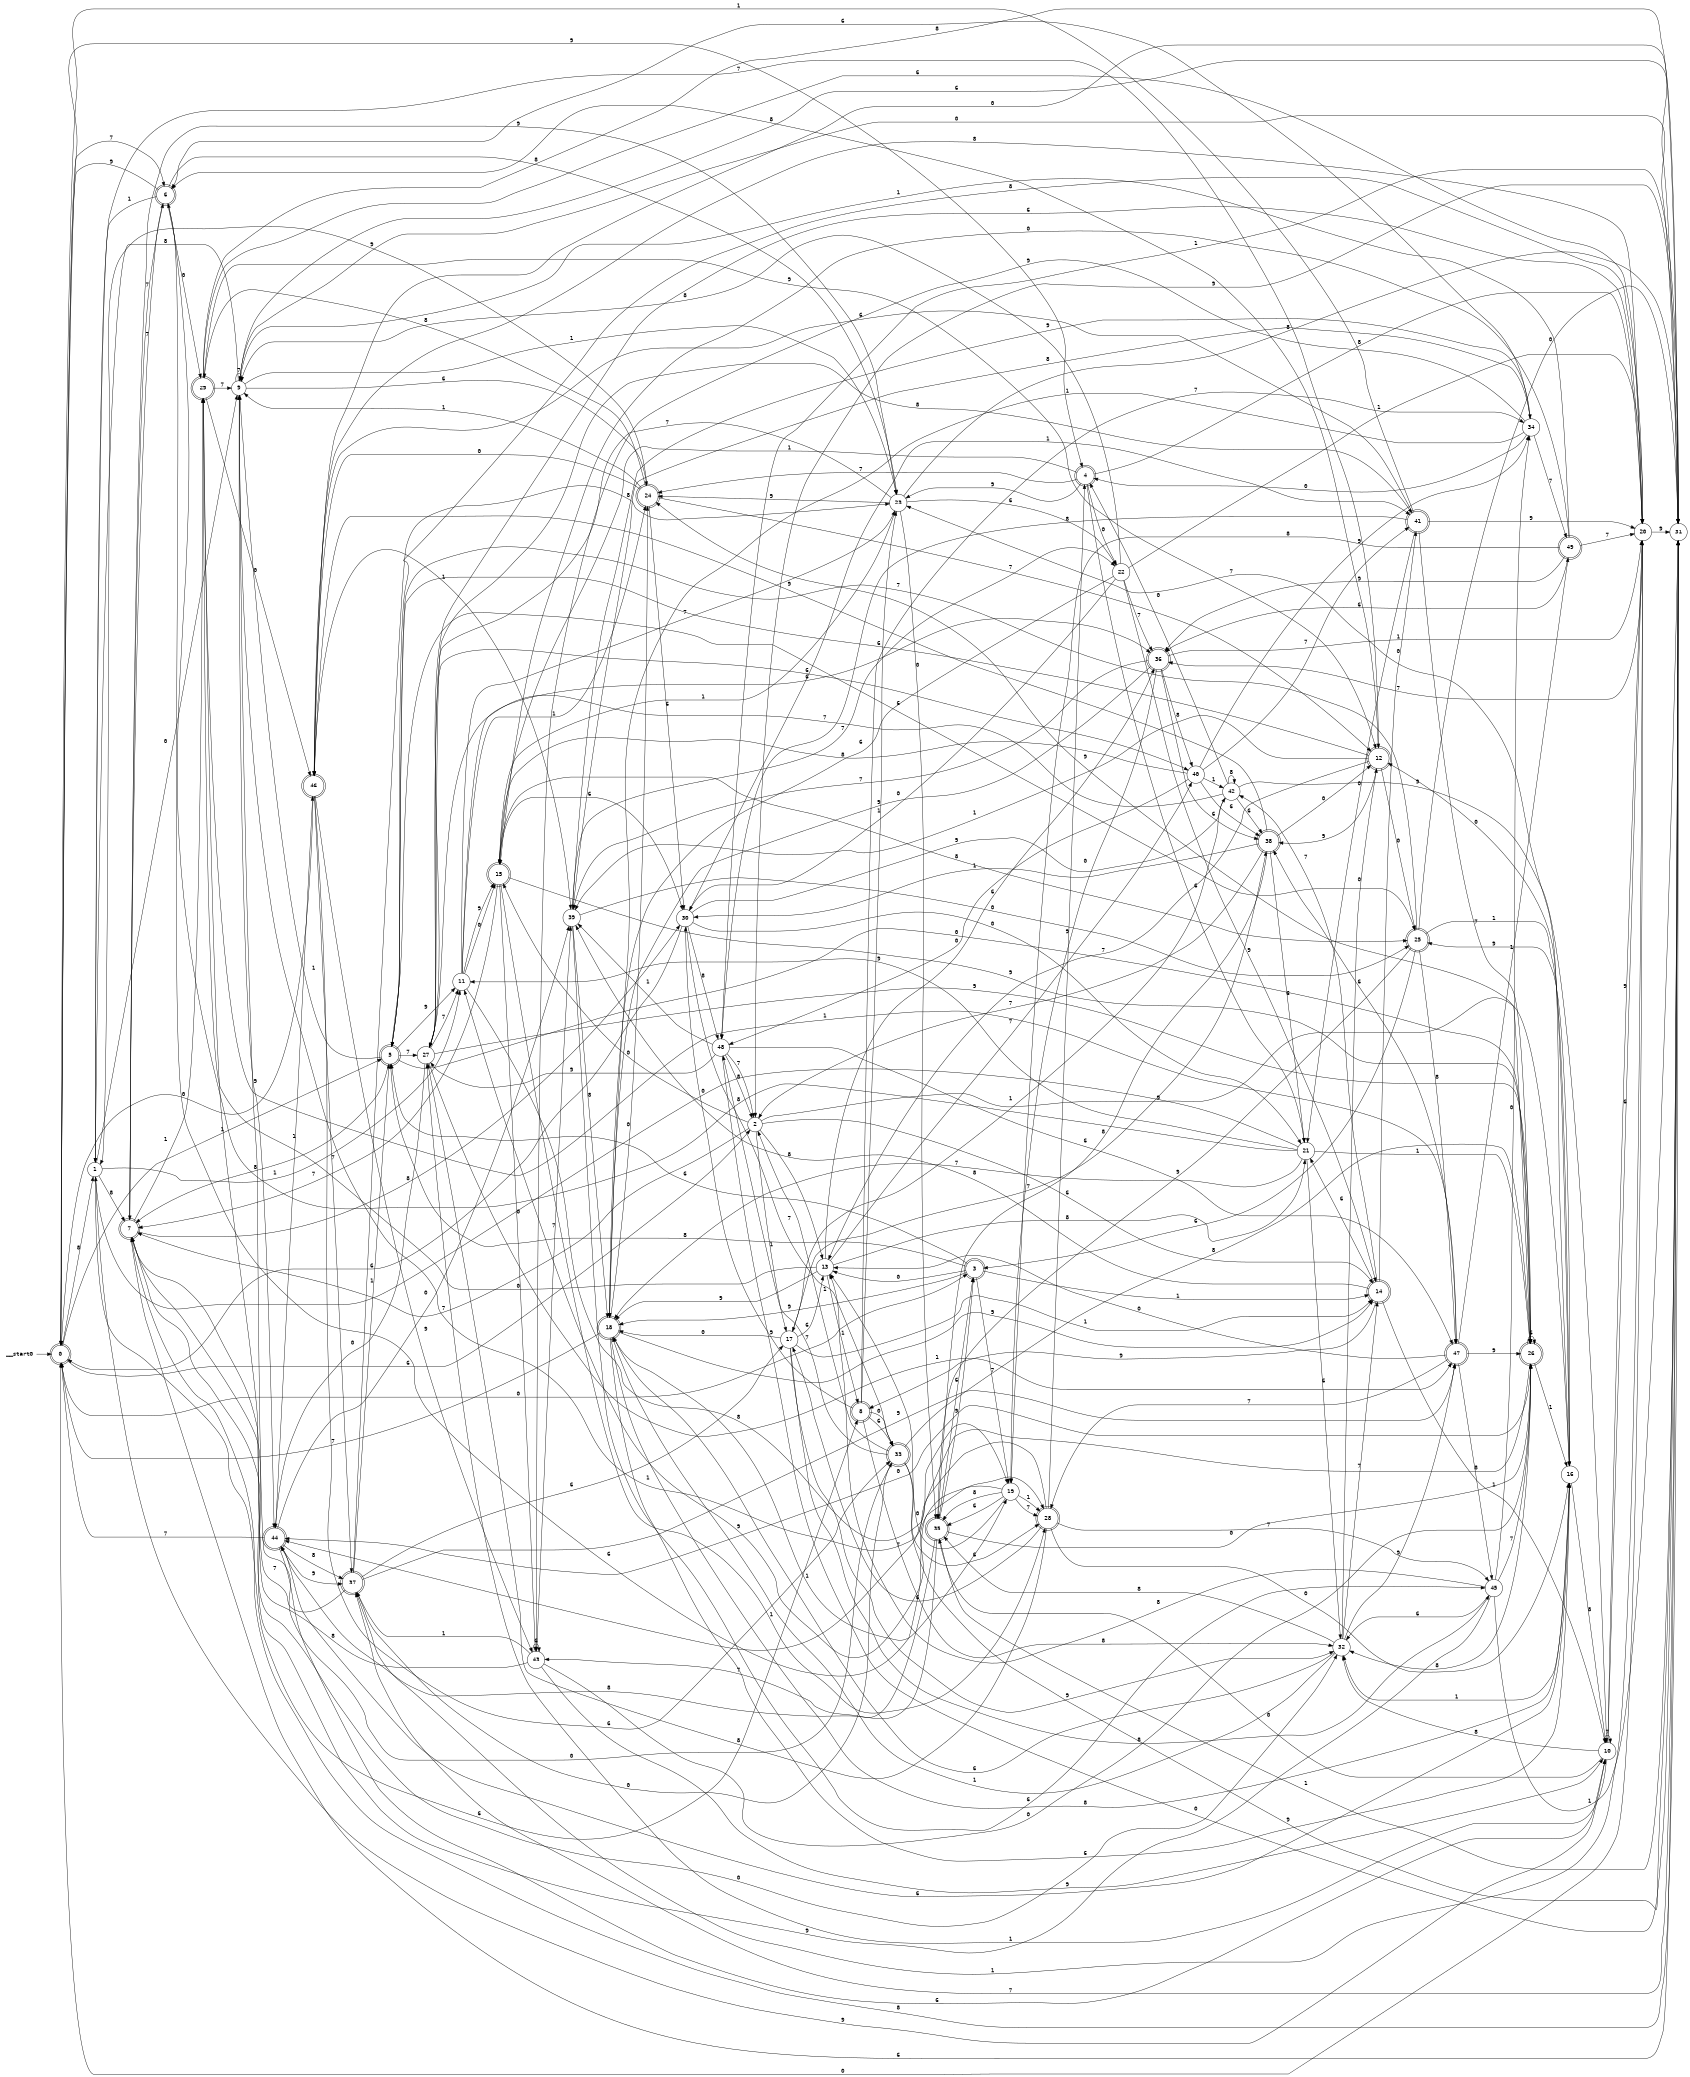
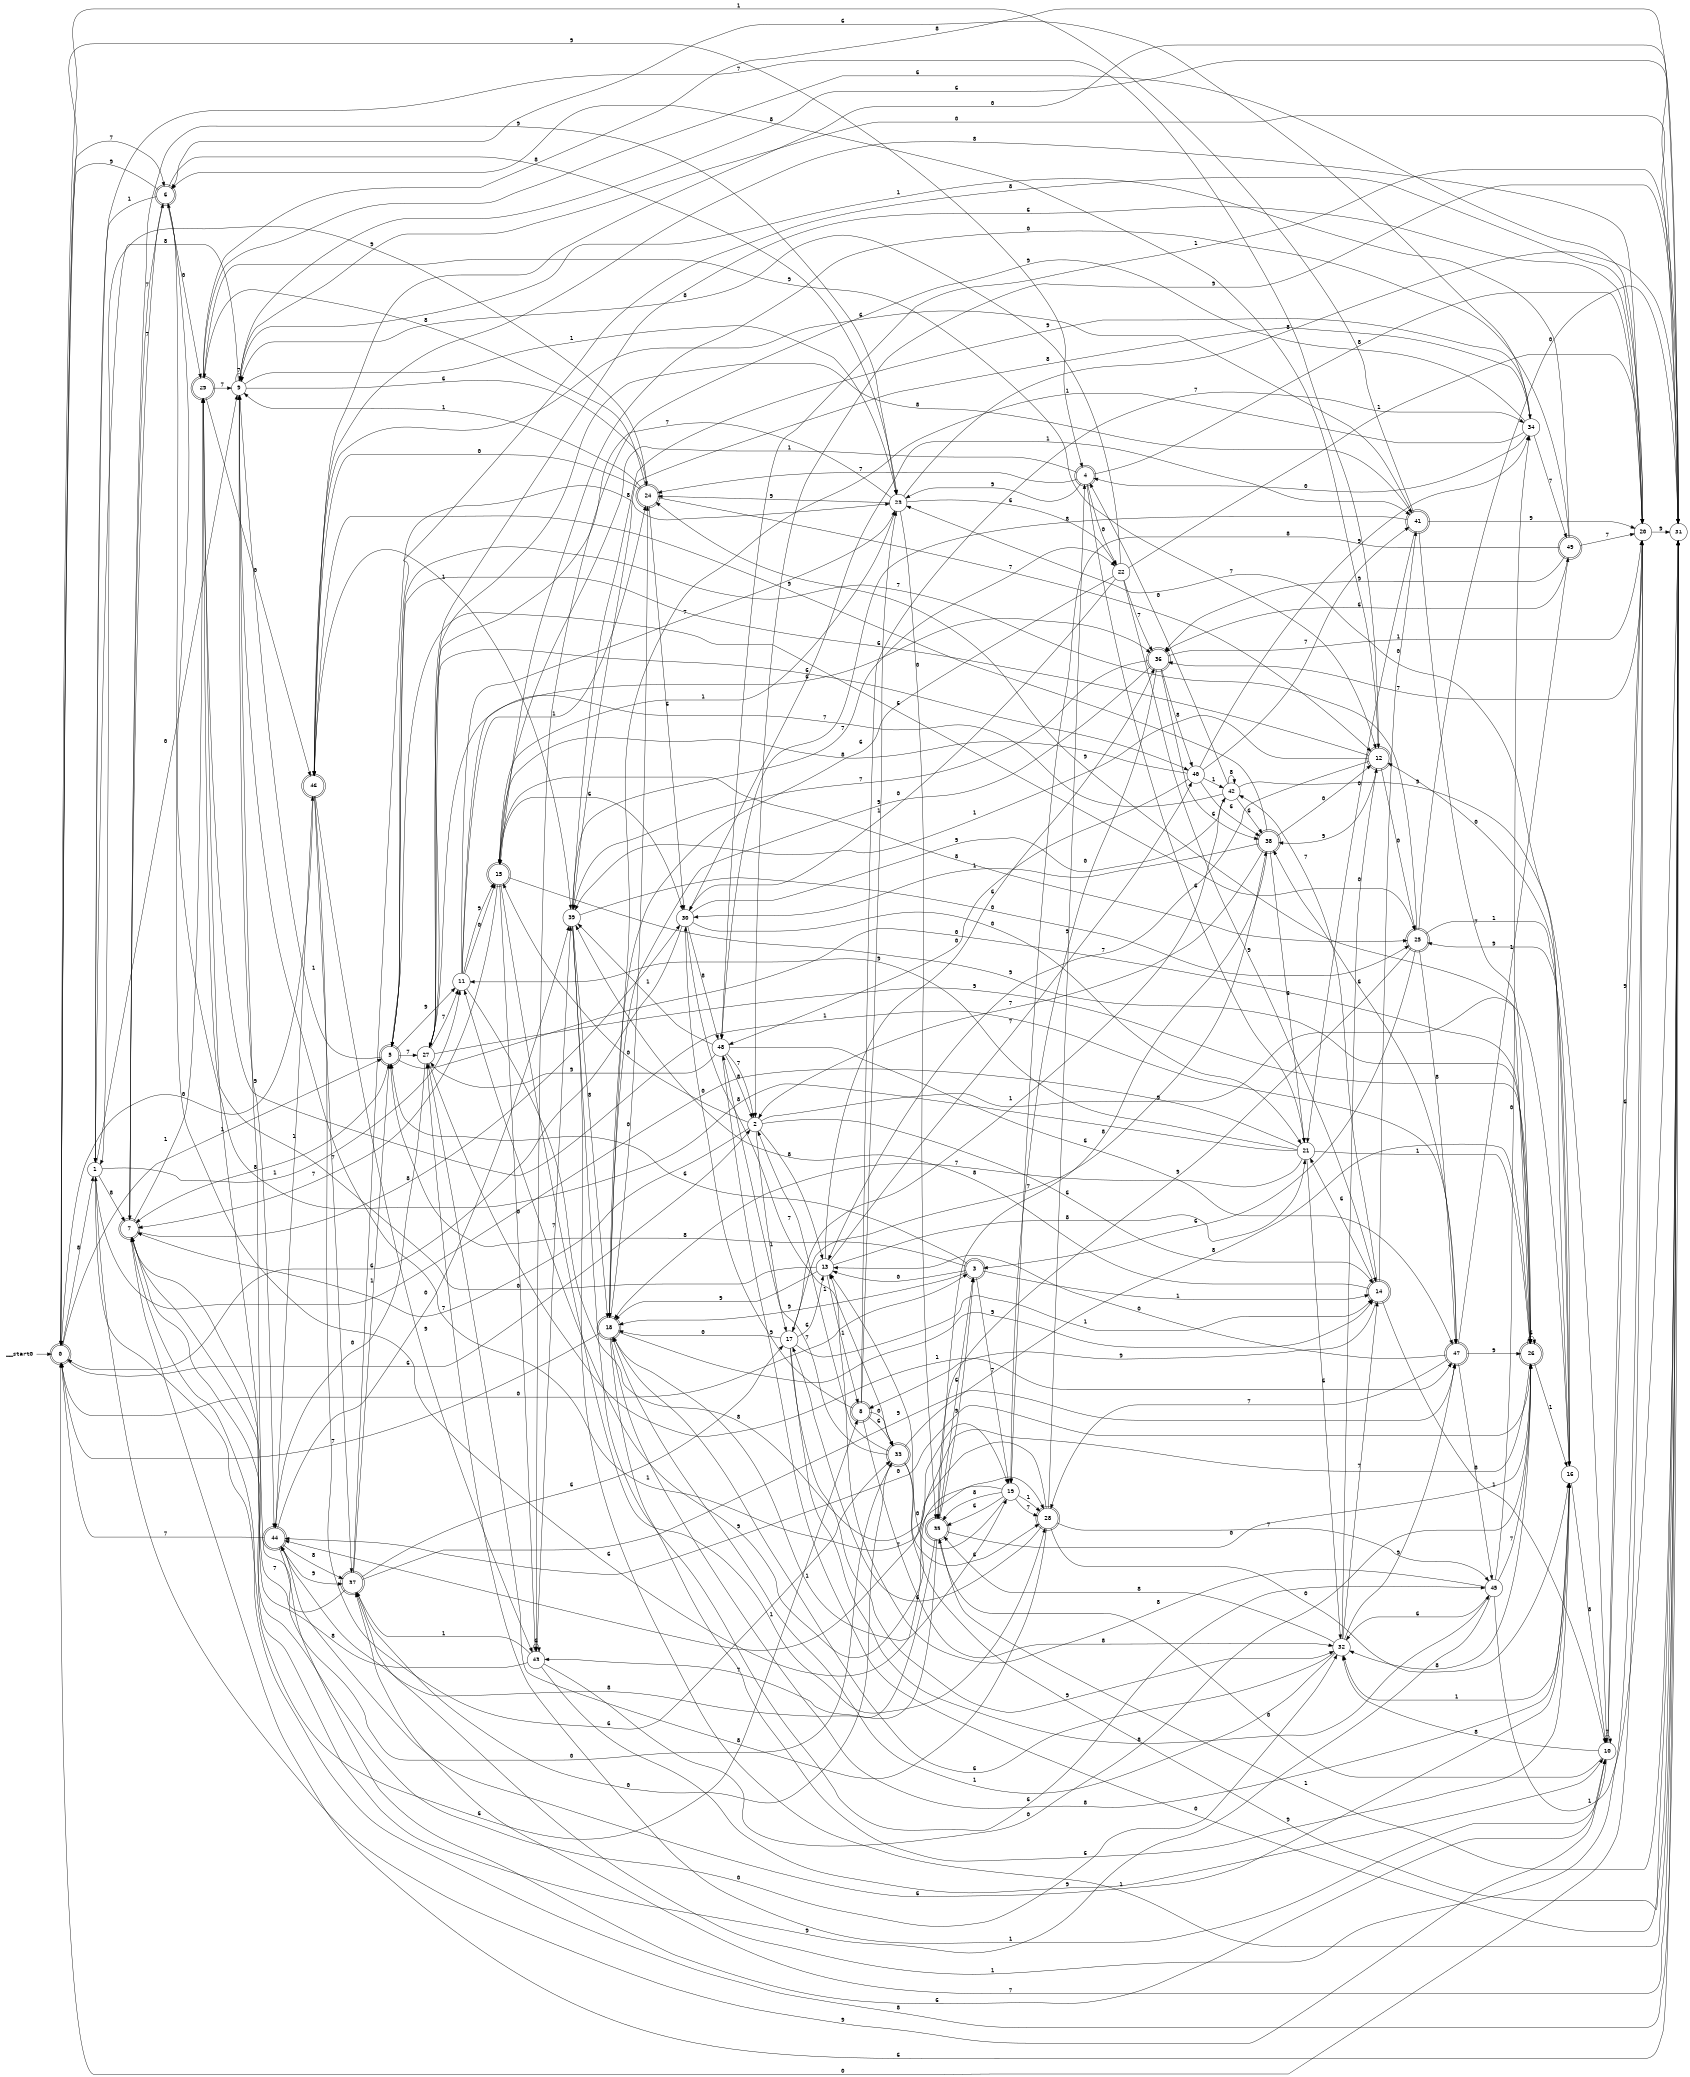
edge "39" -> "31": added, label "1"
